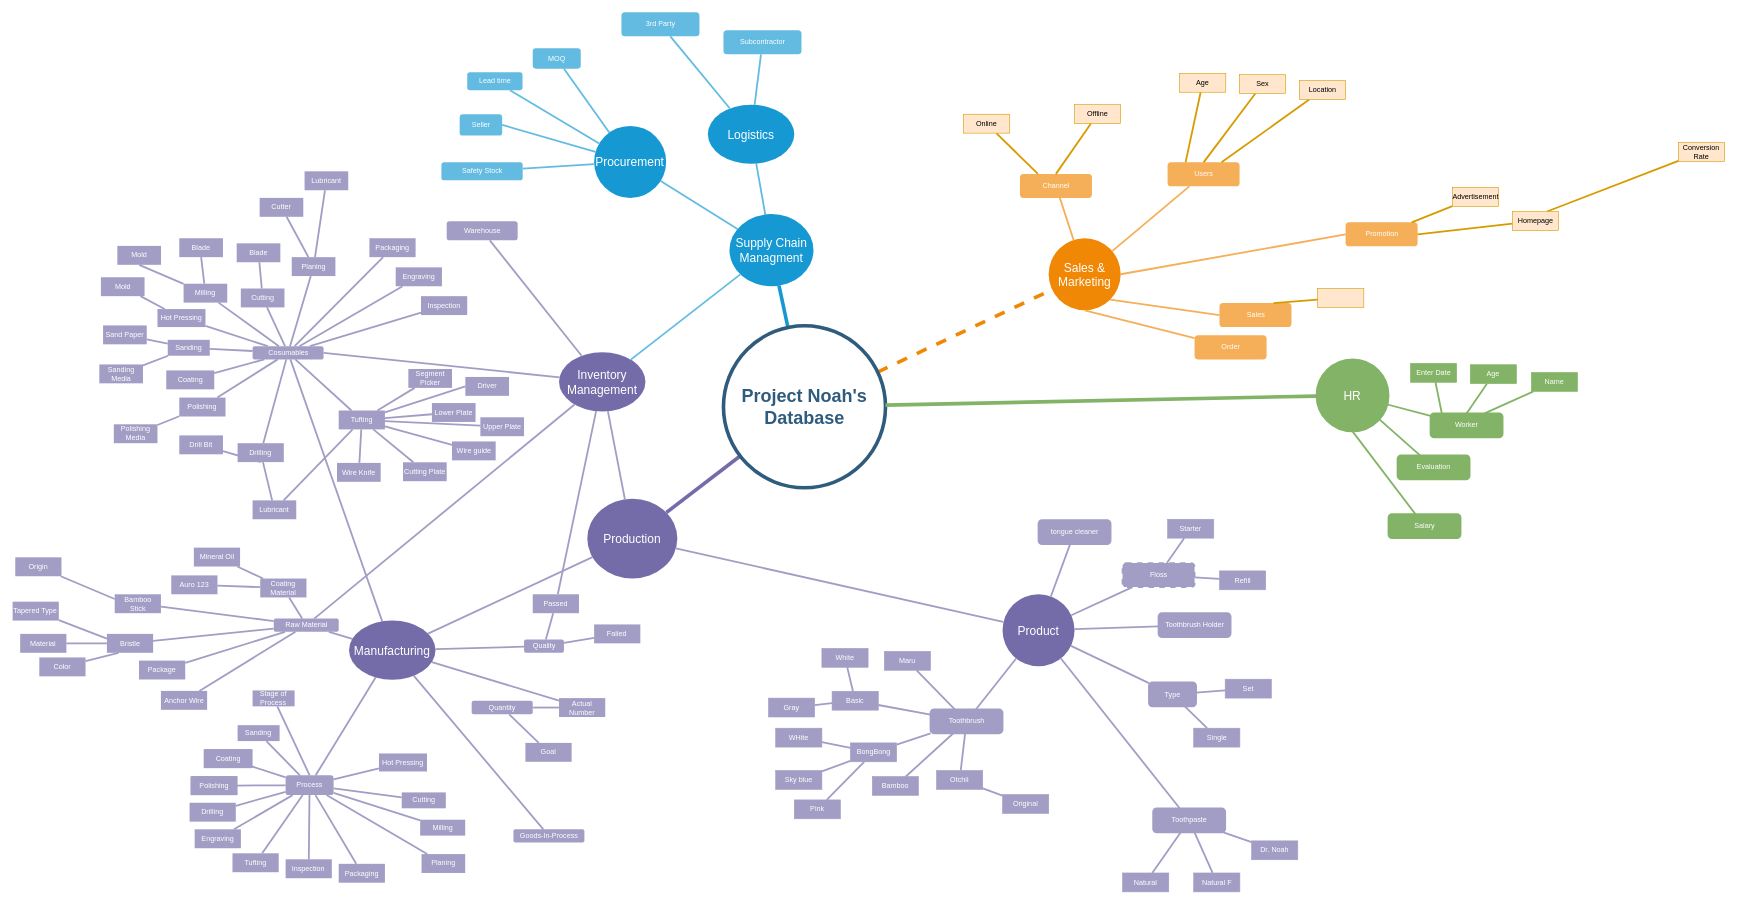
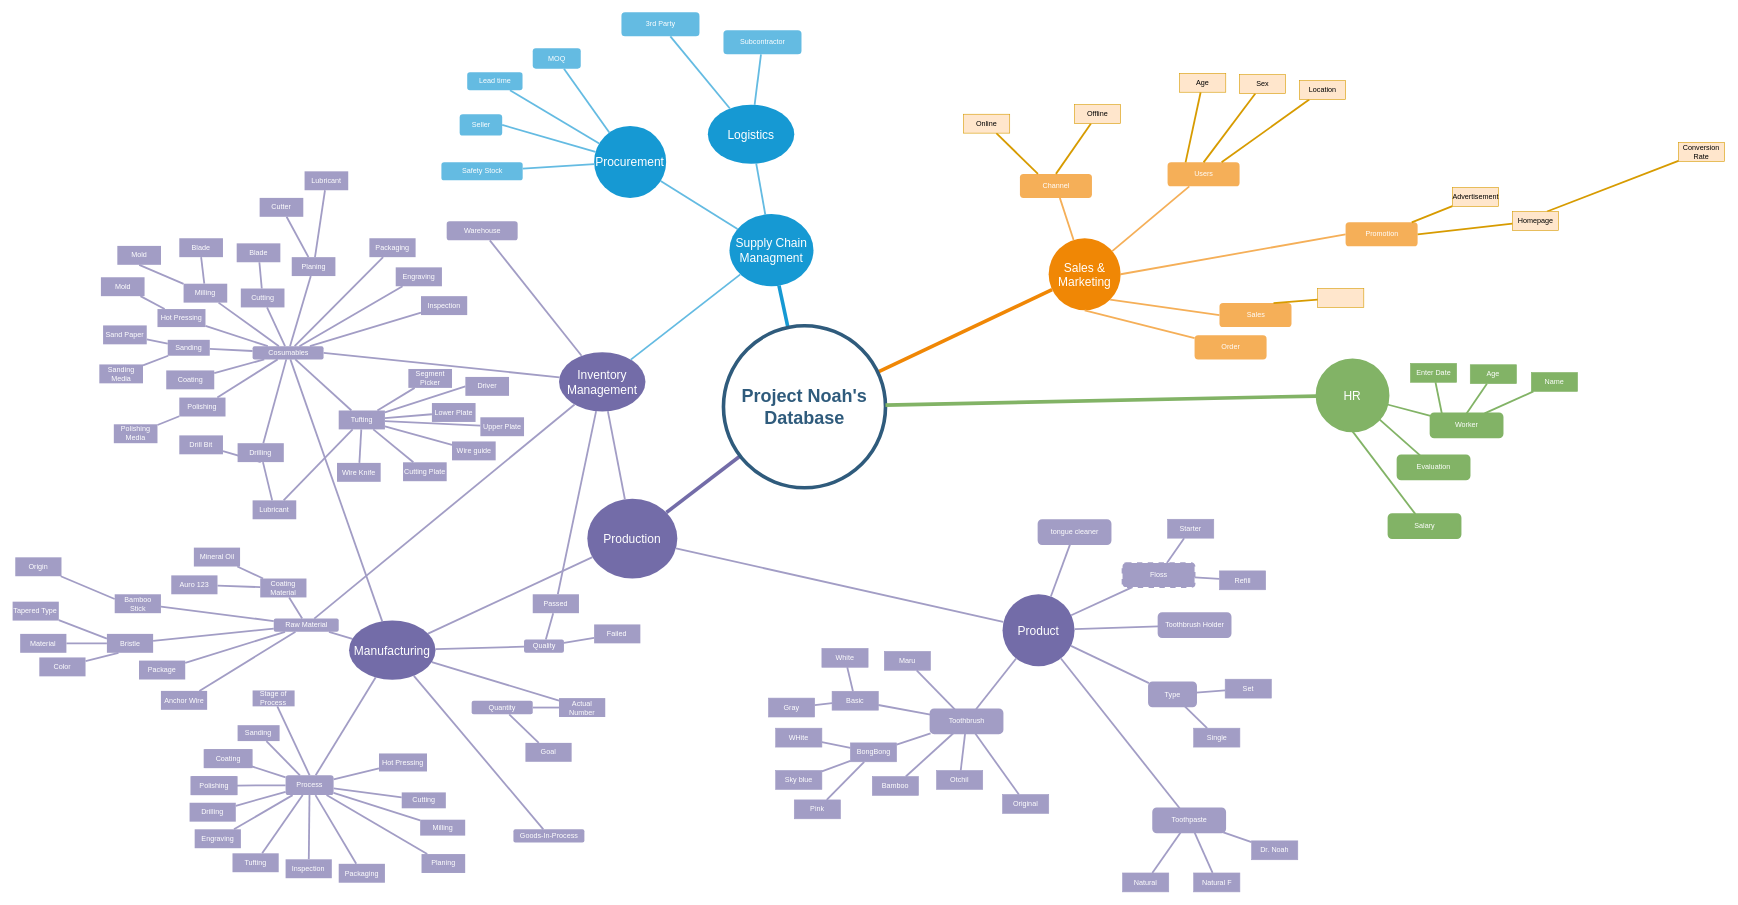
edge "Sales & Marketing" -- "Project Noah's Database": style dashed -> solid
edge "Otchil" -- "Original": now "Toothbrush" -- "Original"
